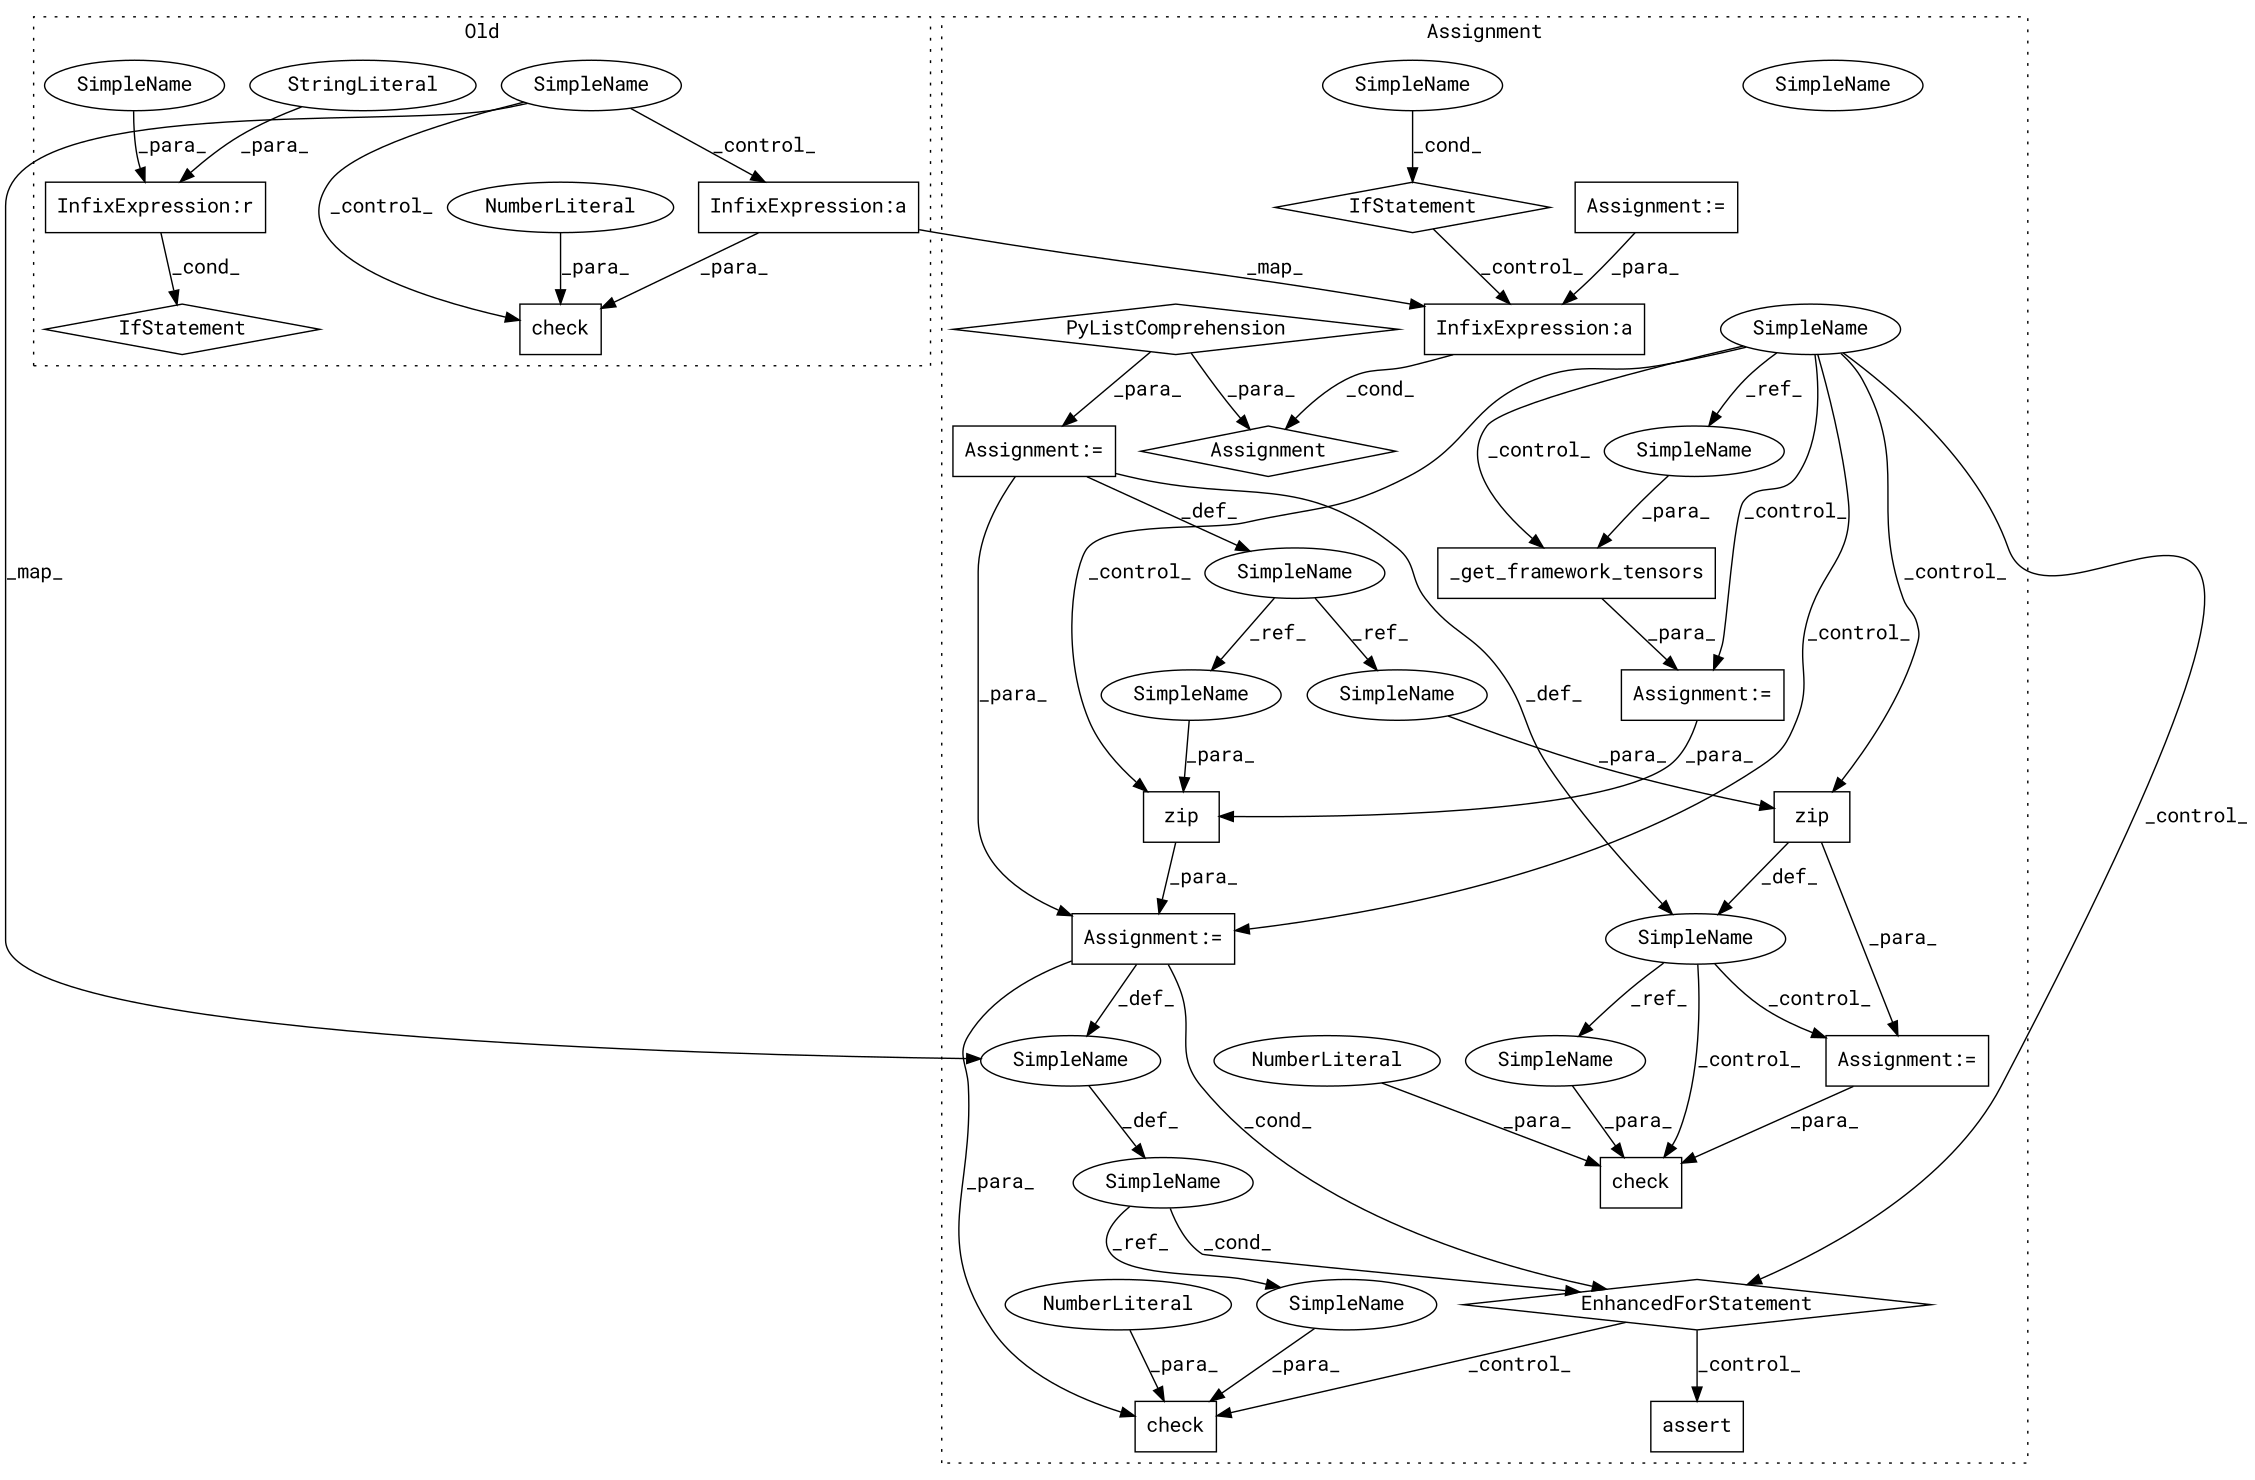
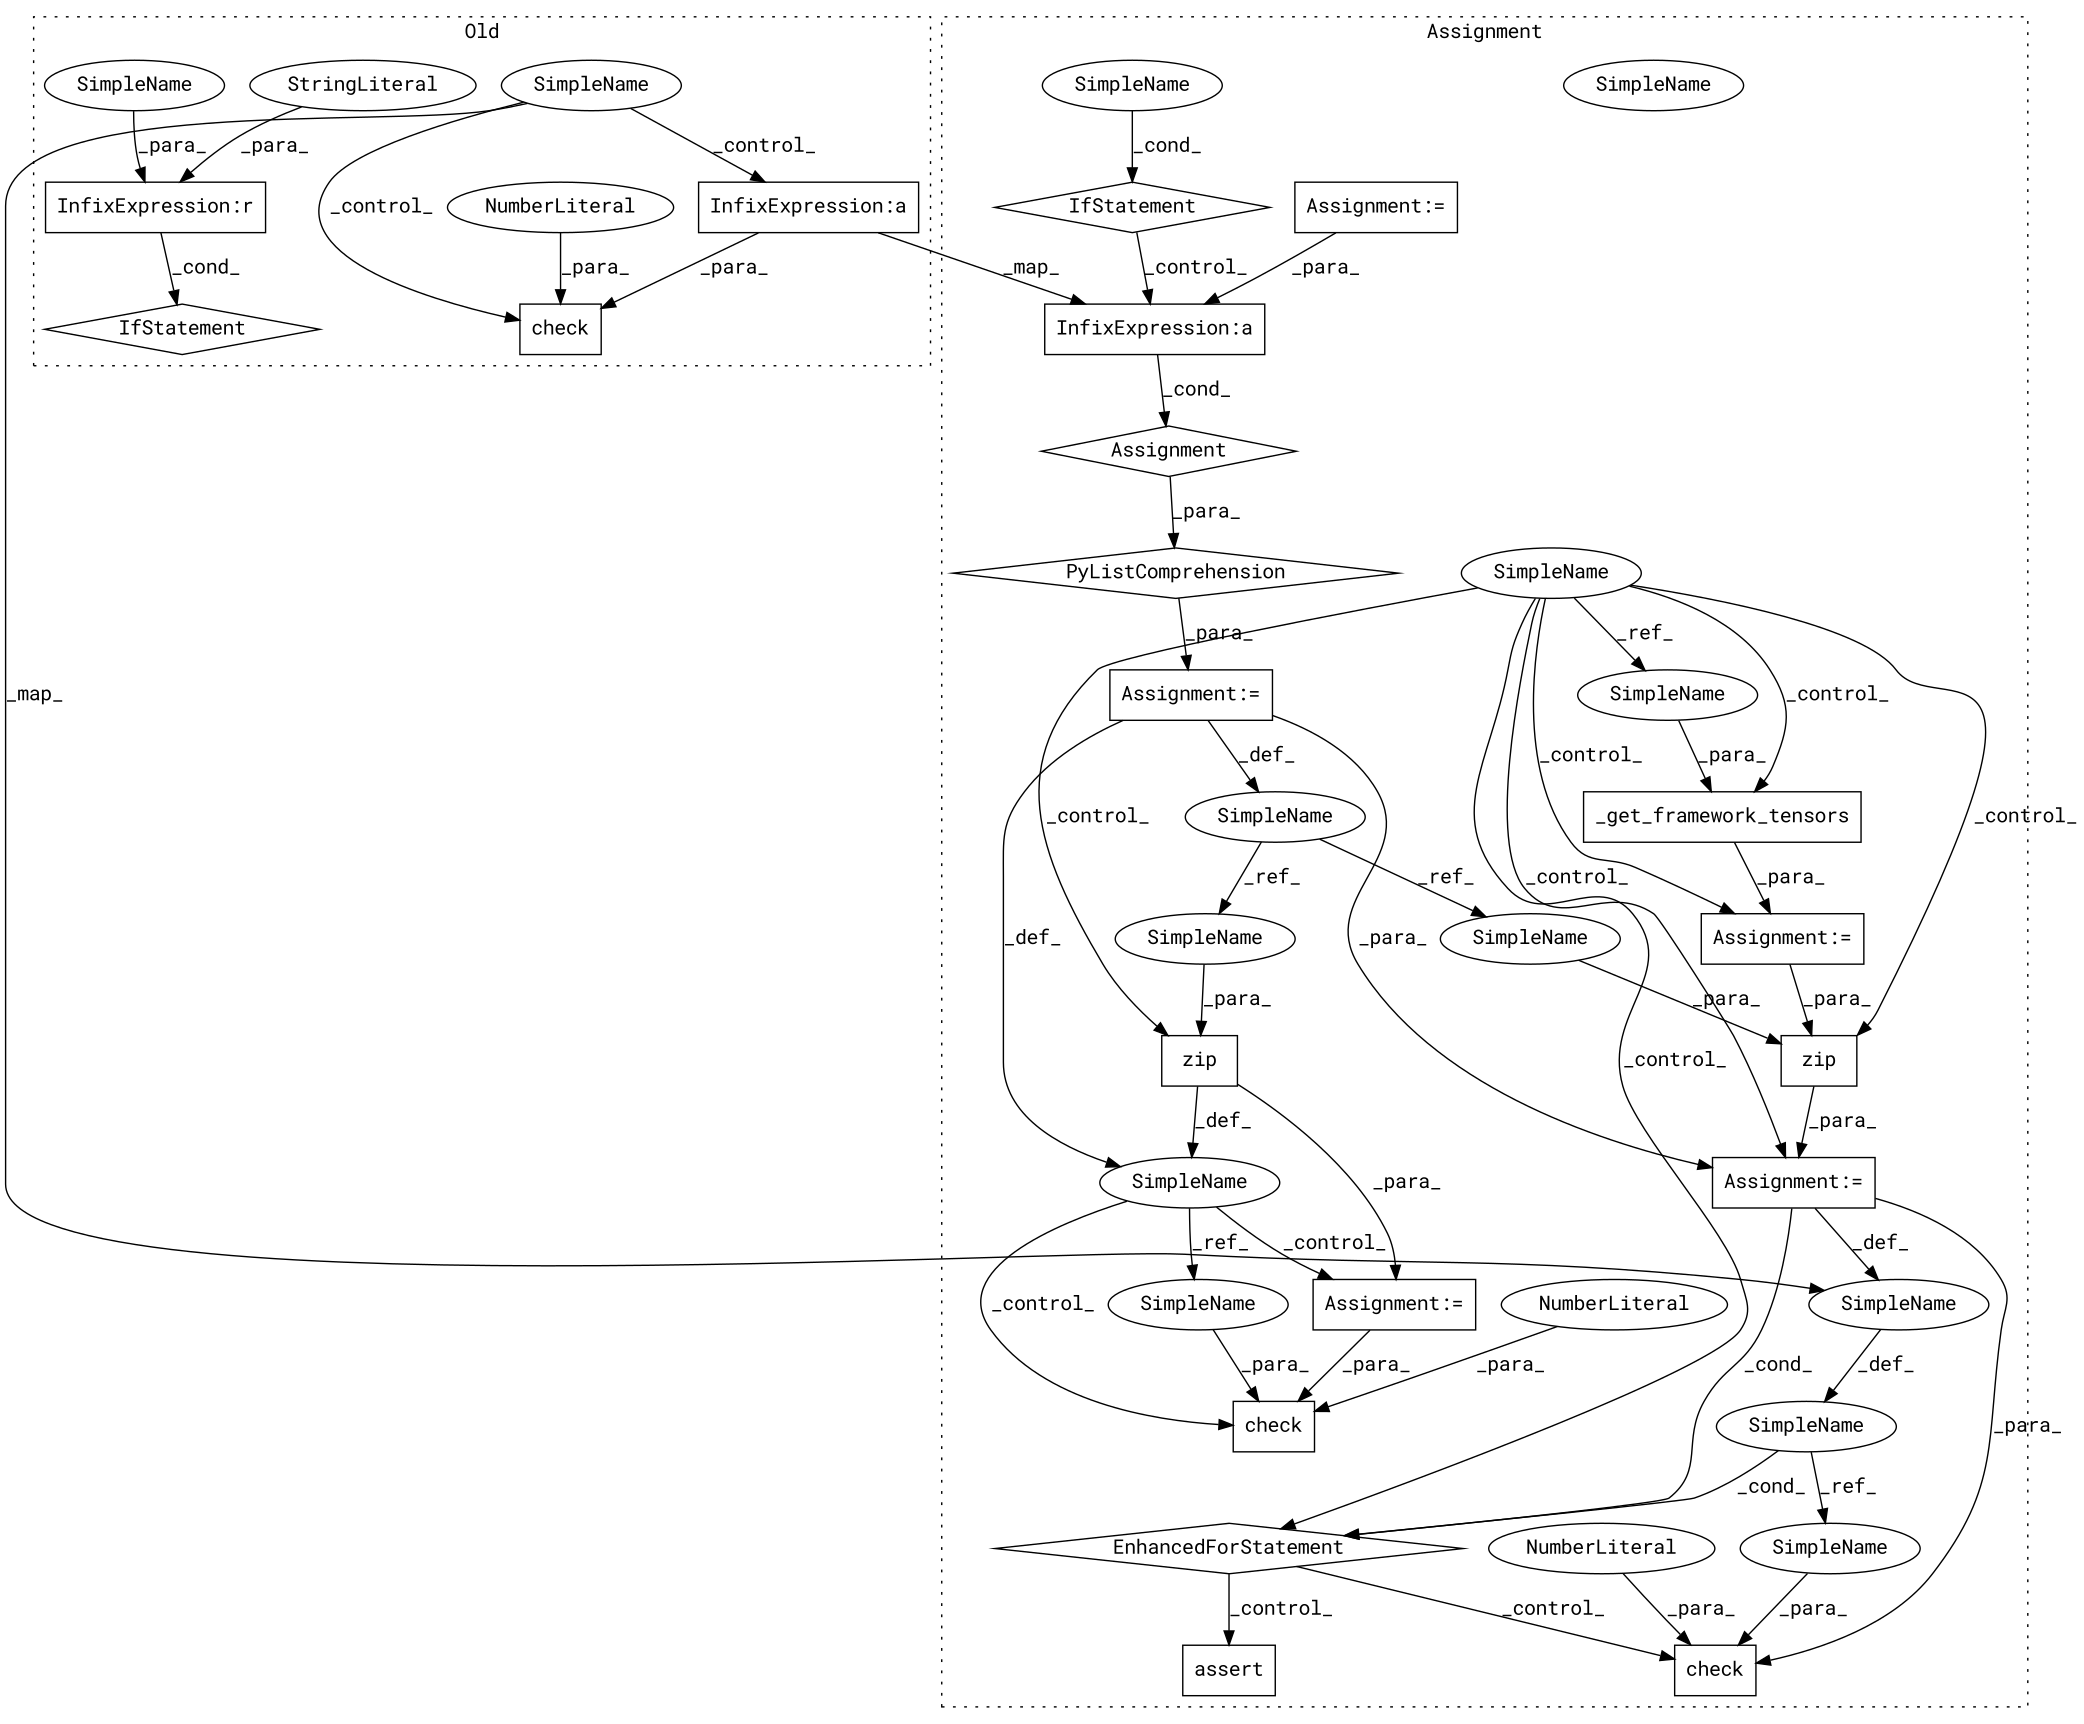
edge "PyListComprehension" -> "Assignment": reversed
